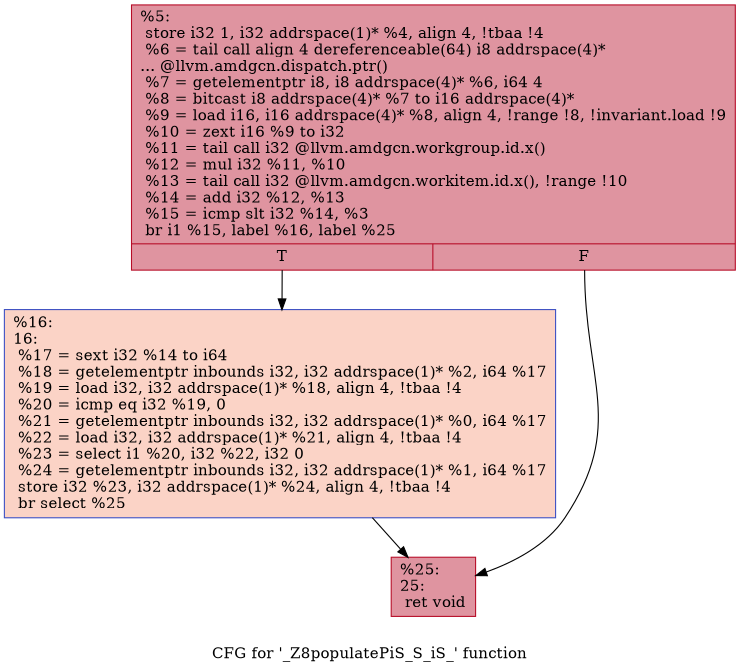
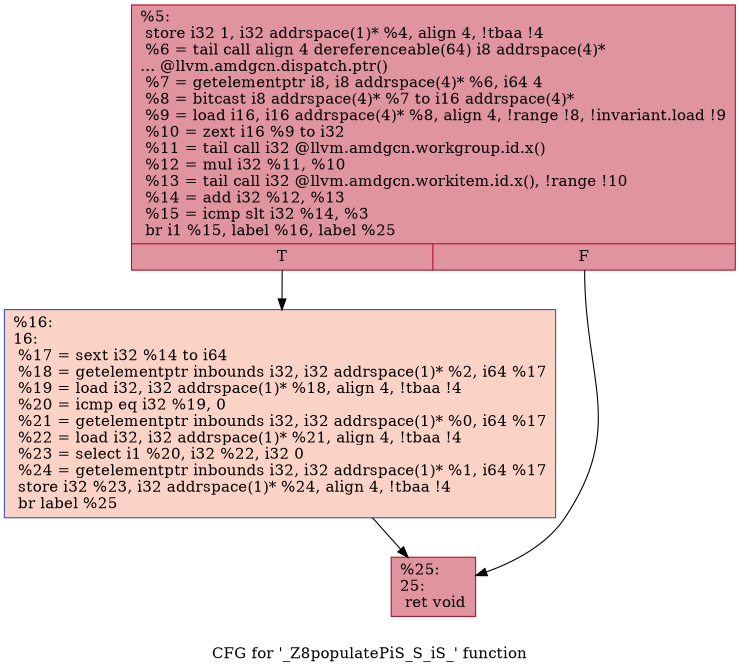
node "%16:": text "br select %25" -> "br label %25"
